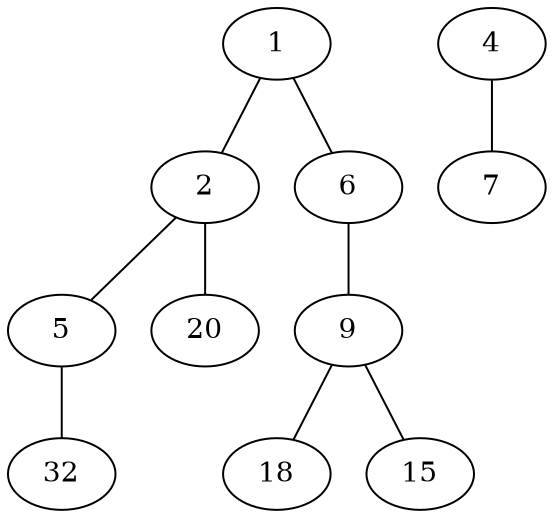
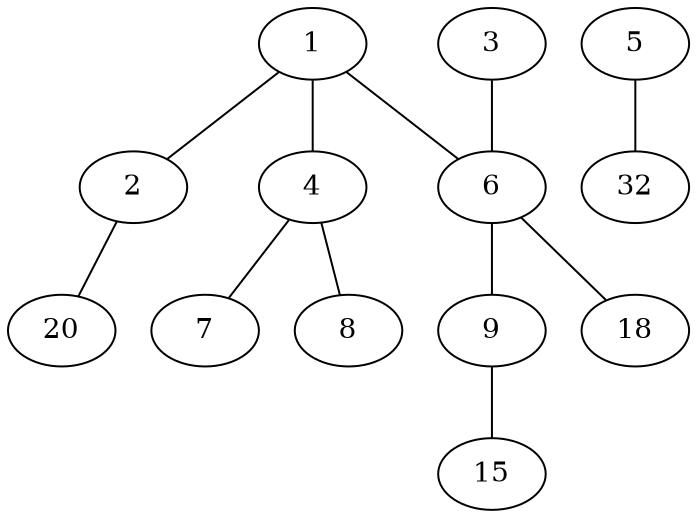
node "3": added
edge "1" -- "4": added
edge "2" -- "5": removed
node "8": added
edge "9" -- "18": now "6" -- "18"
